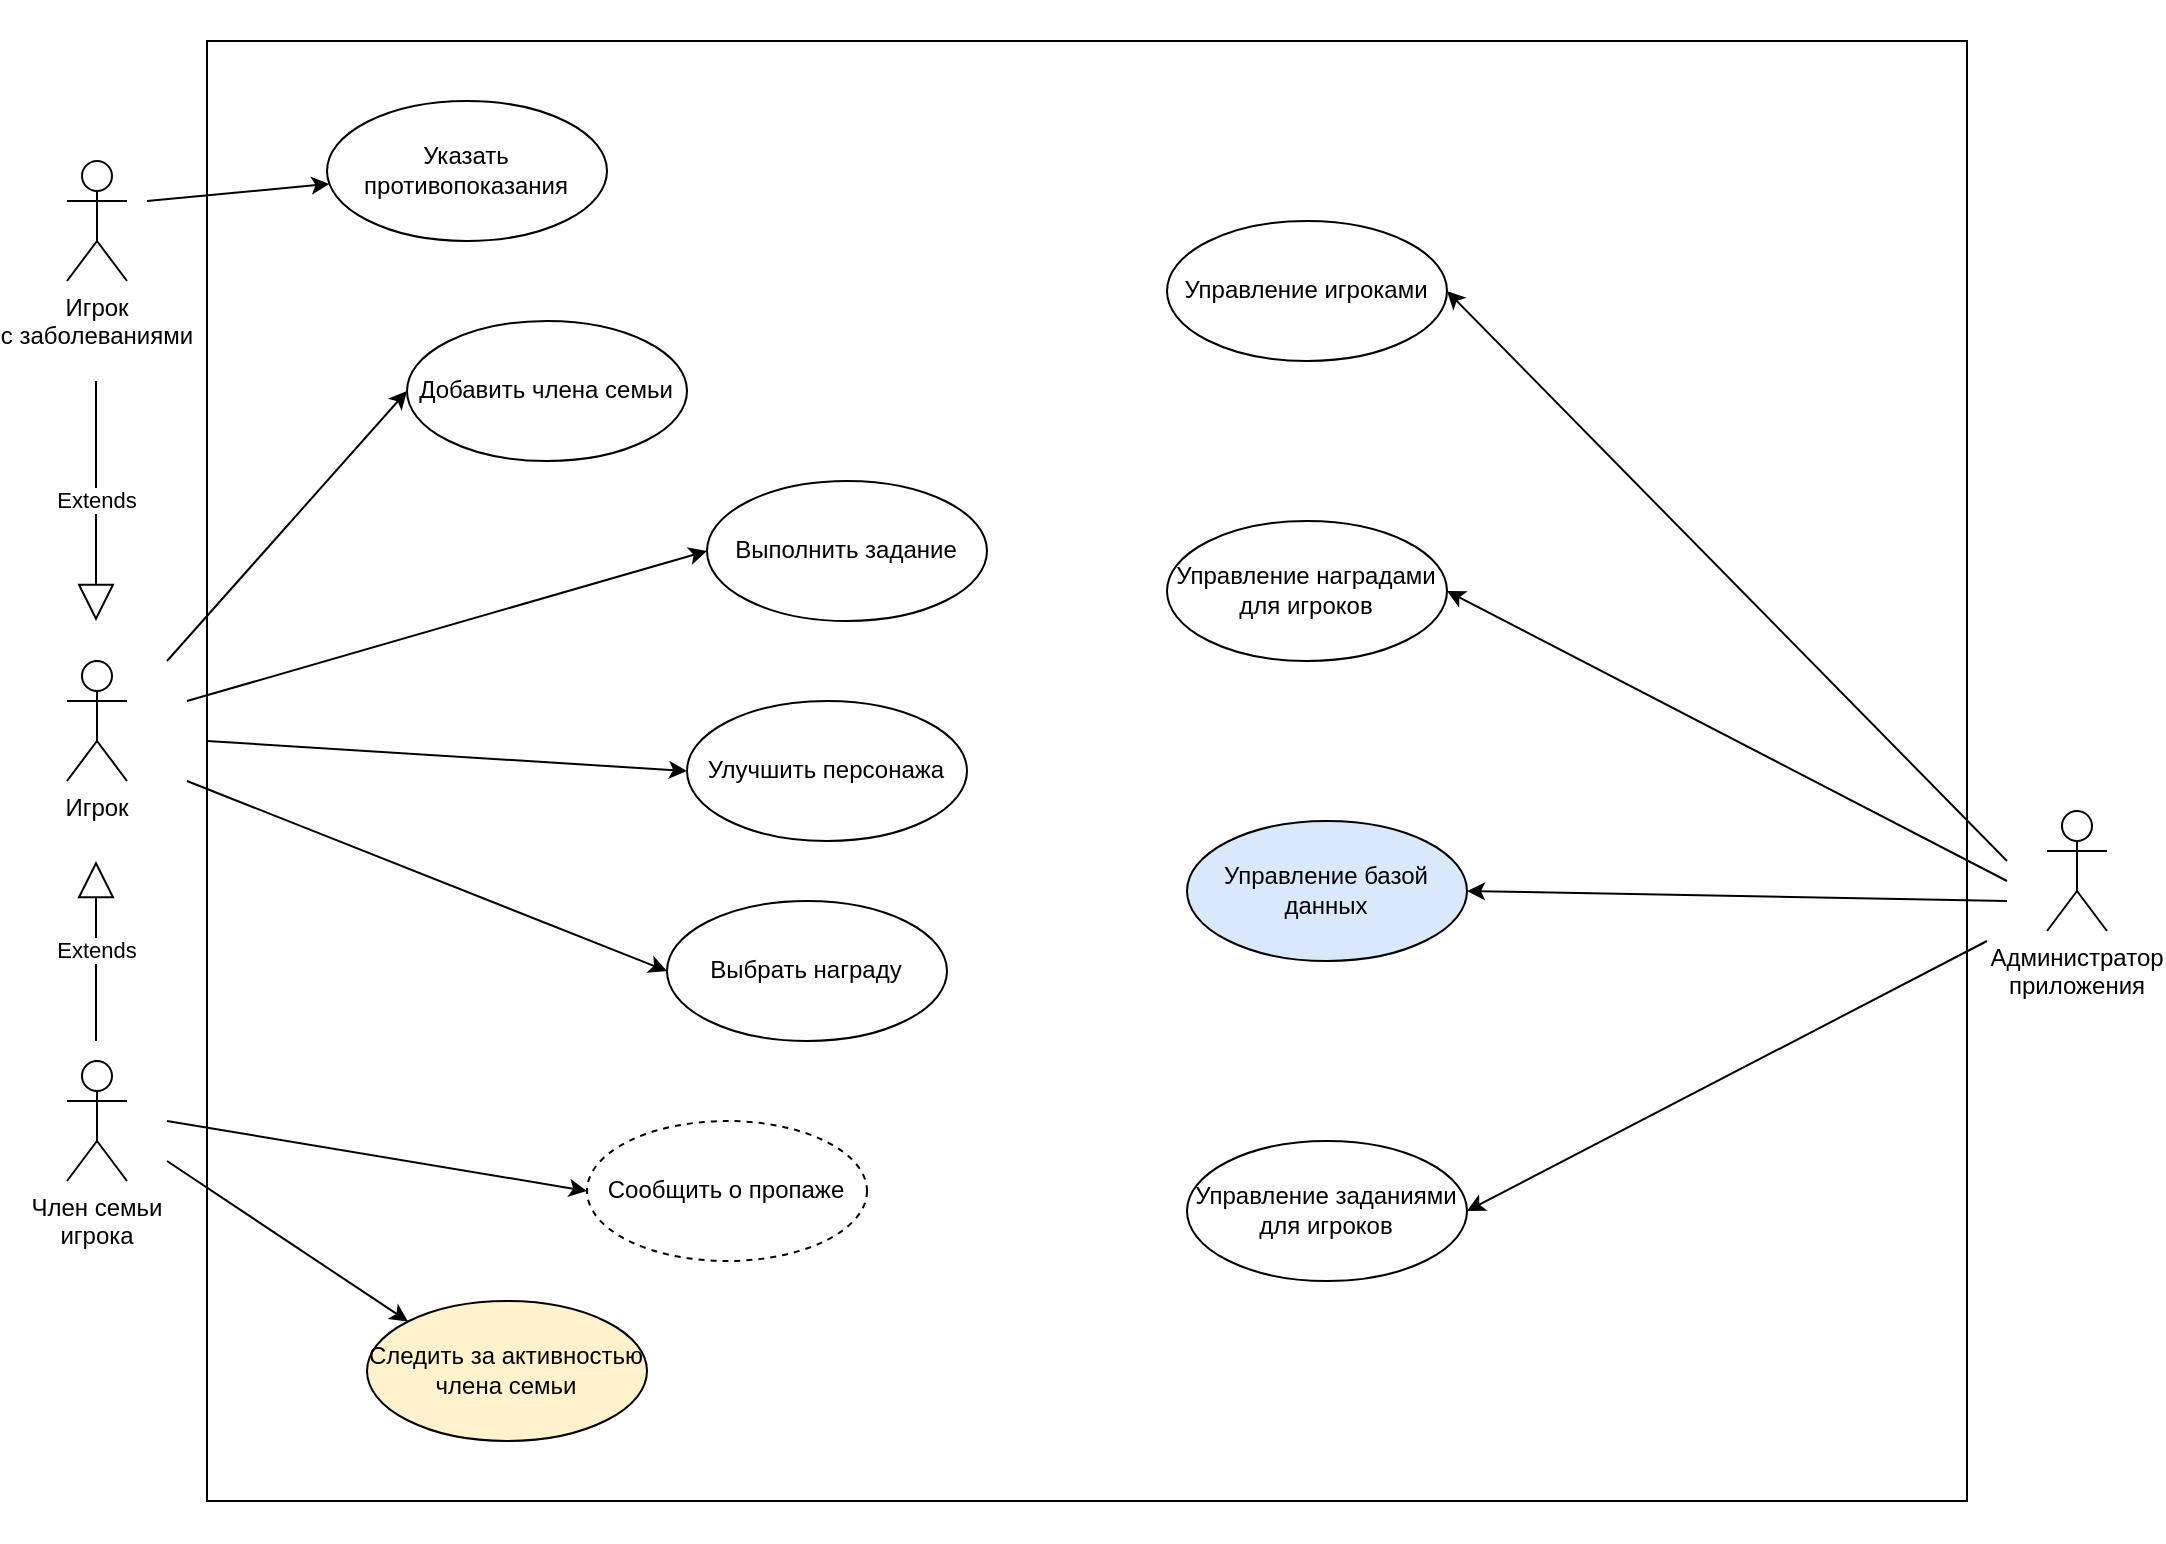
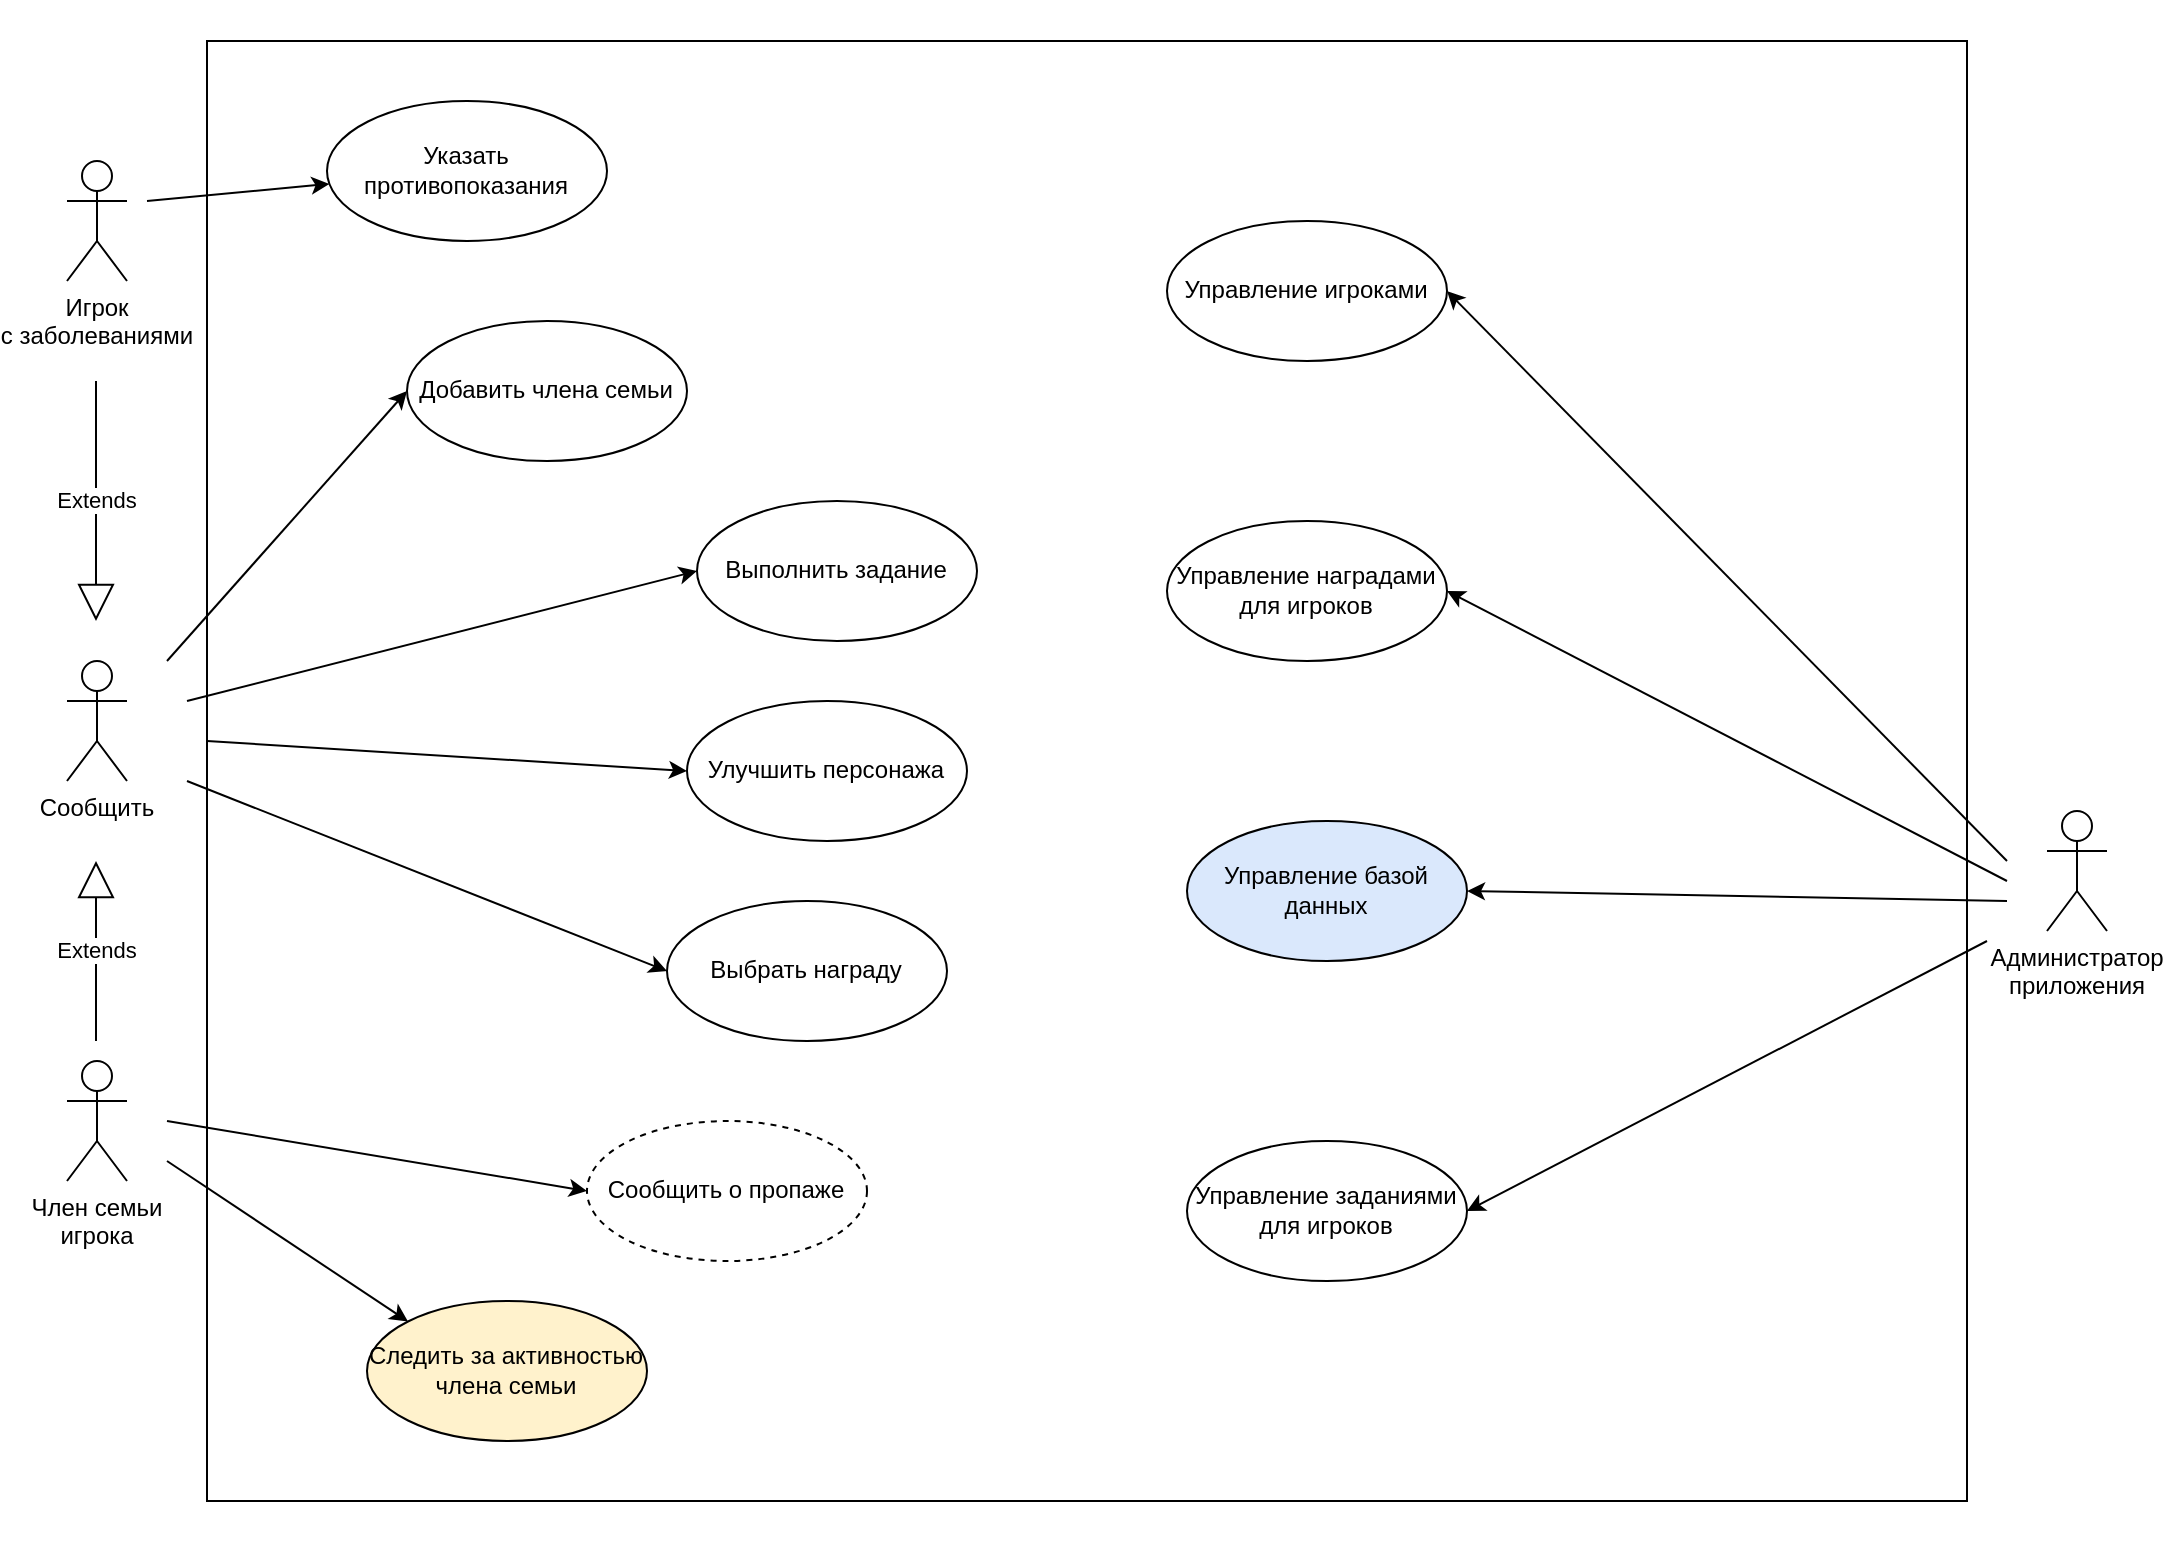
node "Выполнить задание": moved (847, 551) -> (837, 571)
node "Игрок": label "Игрок" -> "Сообщить"
